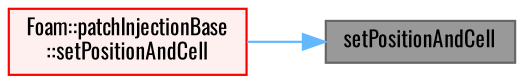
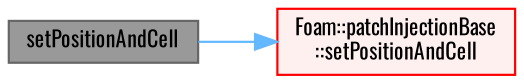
edge "Foam::patchInjectionBase ::setPositionAndCell" -> "setPositionAndCell": reversed
